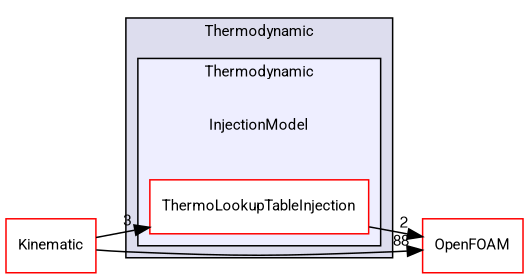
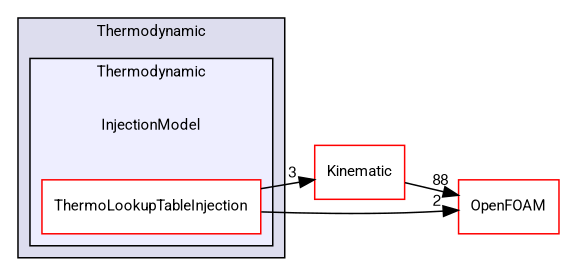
edge "Kinematic" -> "ThermoLookupTableInjection": reversed
